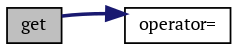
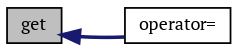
edge "get" -> "operator=": reversed
